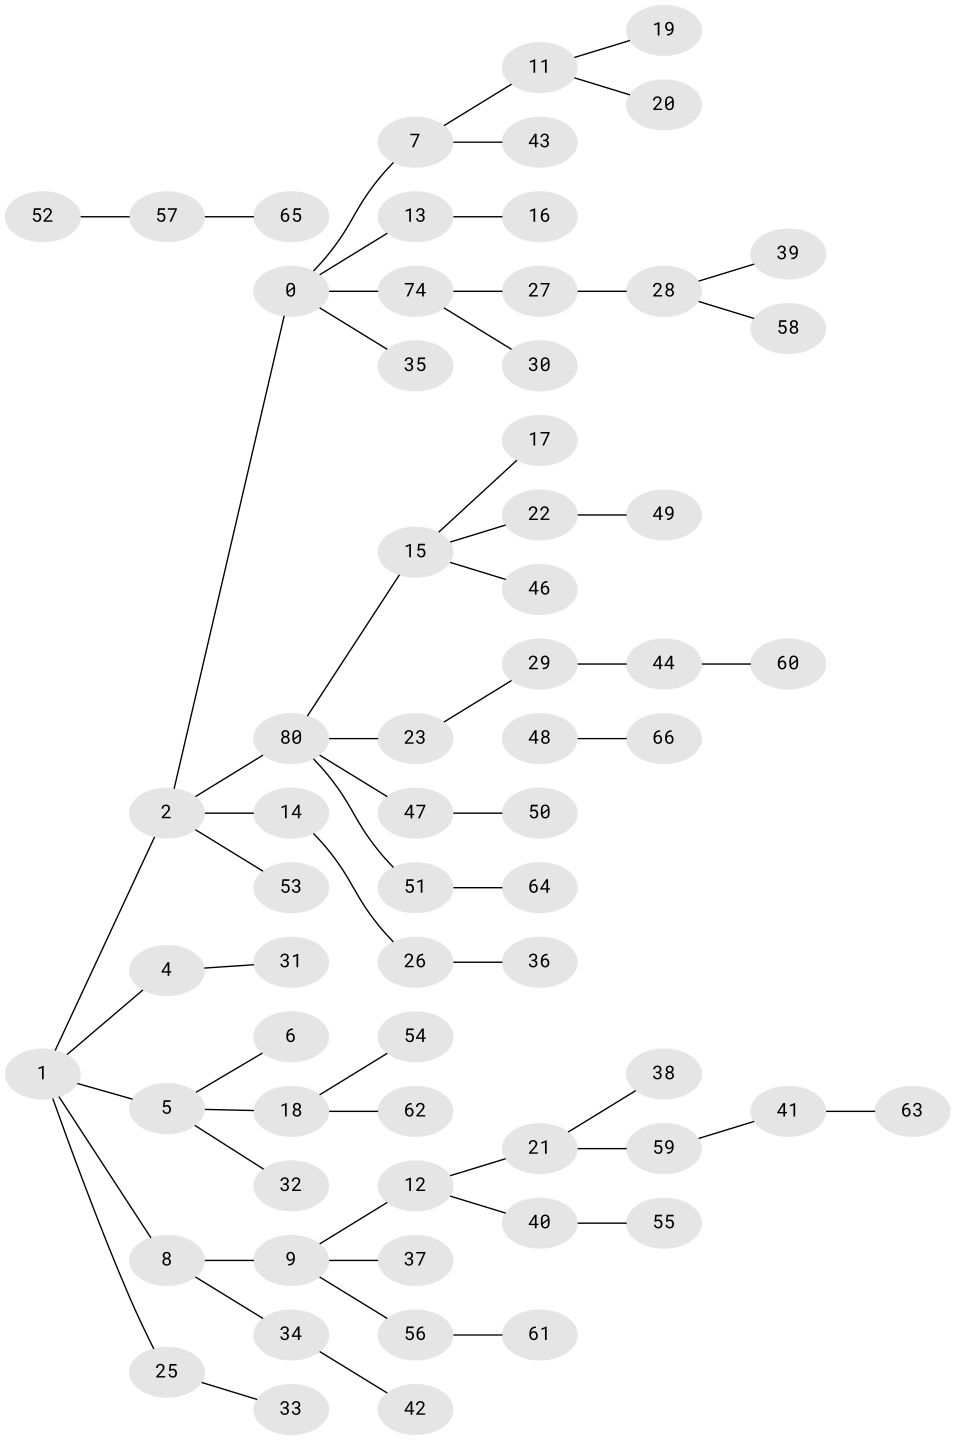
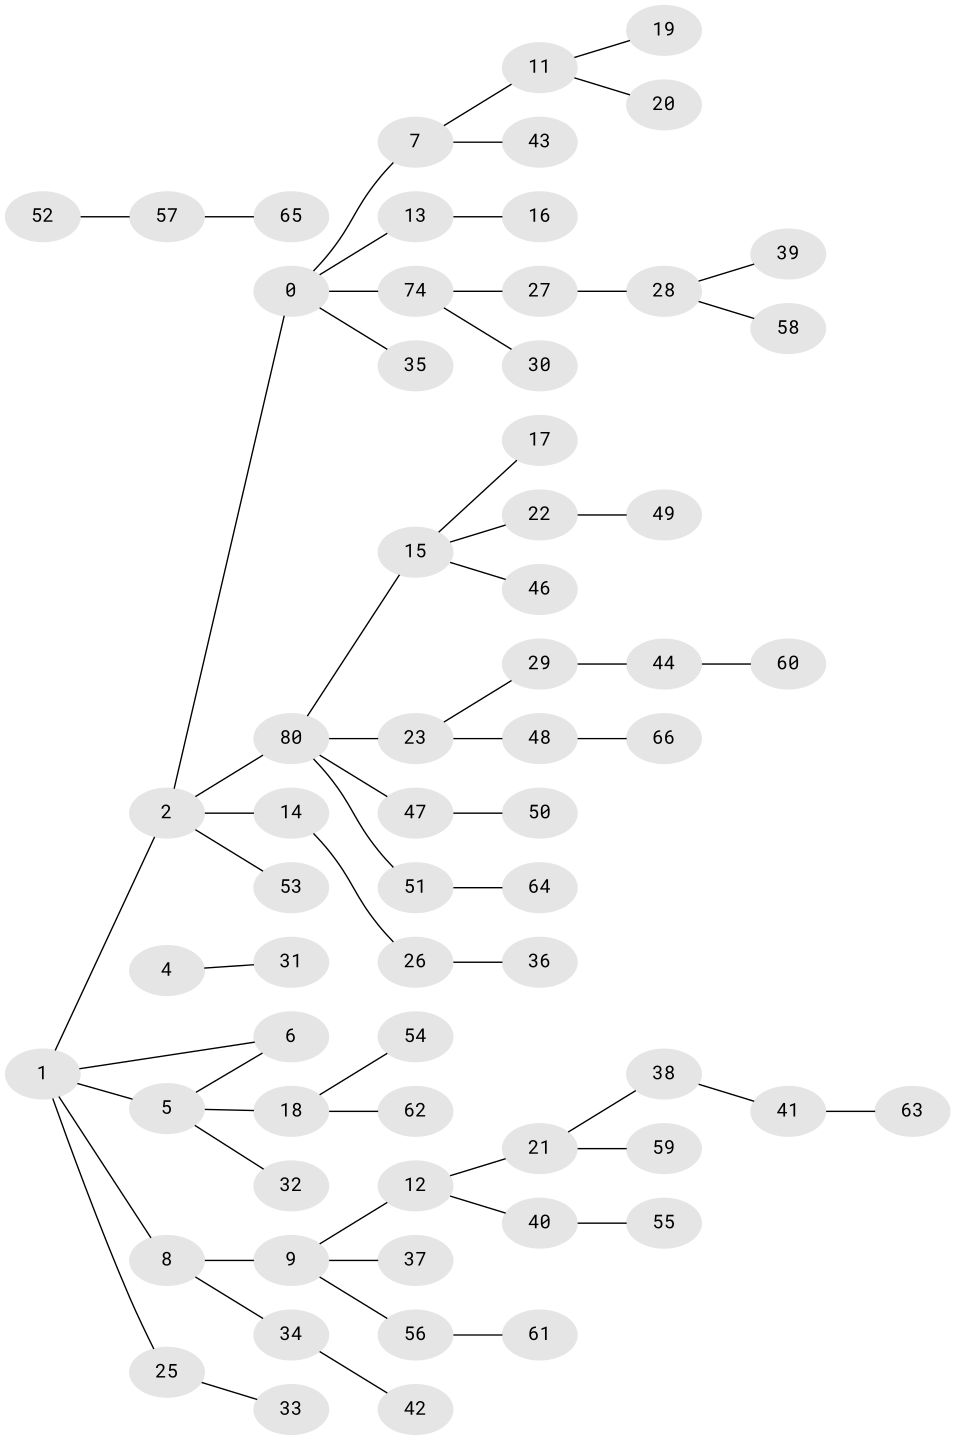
edge "23" -- "48": added
edge "4" -- "1": now "6" -- "1"
edge "41" -- "59": now "41" -- "38"
